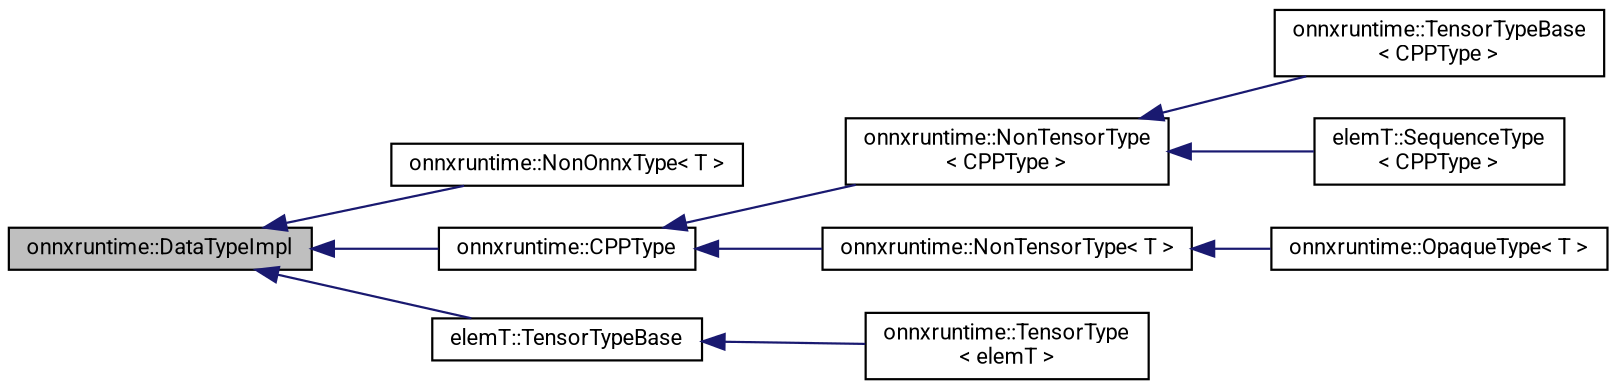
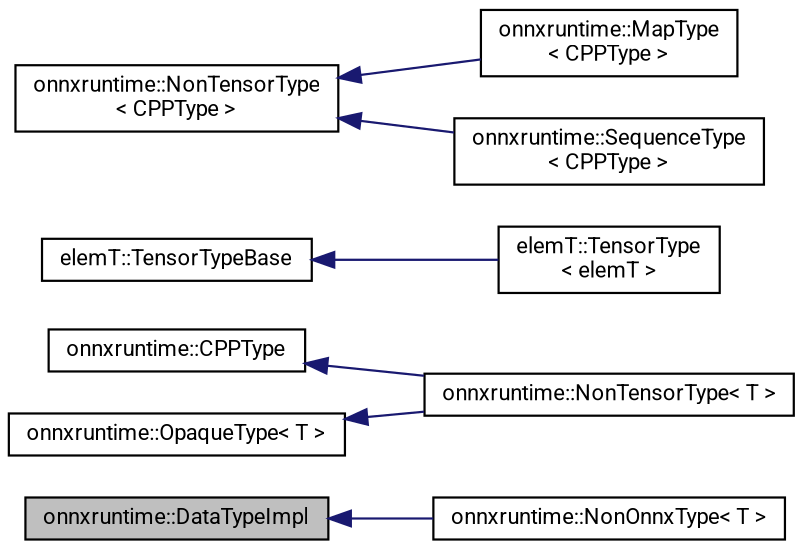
node "onnxruntime::TensorTypeBase < CPPType >": label "onnxruntime::TensorTypeBase < CPPType >" -> "onnxruntime::MapType < CPPType >"
node "elemT::SequenceType < CPPType >": label "elemT::SequenceType < CPPType >" -> "onnxruntime::SequenceType < CPPType >"
edge "onnxruntime::NonTensorType < CPPType >" -> "onnxruntime::CPPType": removed
edge "onnxruntime::CPPType" -> "onnxruntime::DataTypeImpl": removed
edge "onnxruntime::OpaqueType< T >" -> "onnxruntime::NonTensorType< T >": reversed
edge "elemT::TensorTypeBase" -> "onnxruntime::DataTypeImpl": removed
node "onnxruntime::TensorType < elemT >": label "onnxruntime::TensorType < elemT >" -> "elemT::TensorType < elemT >"
